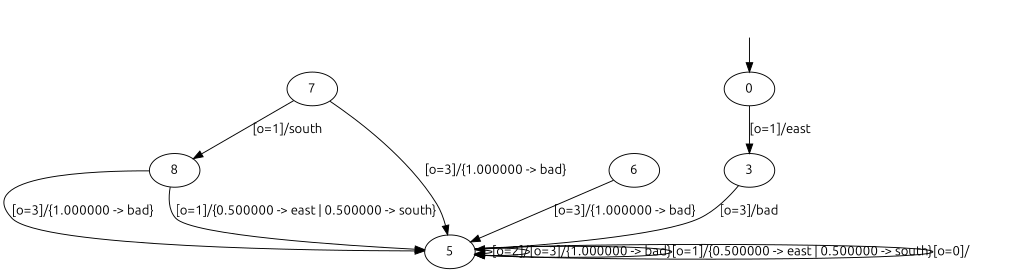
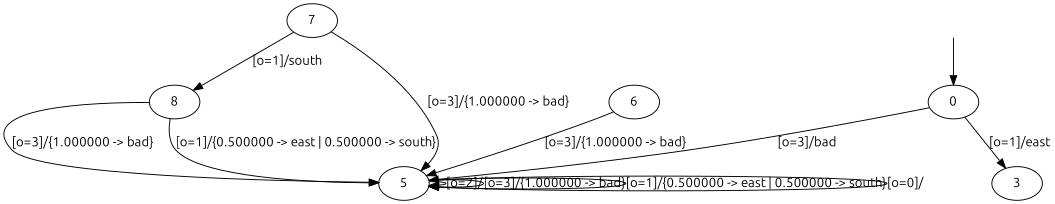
edge "3" -> "5": now "0" -> "5"
